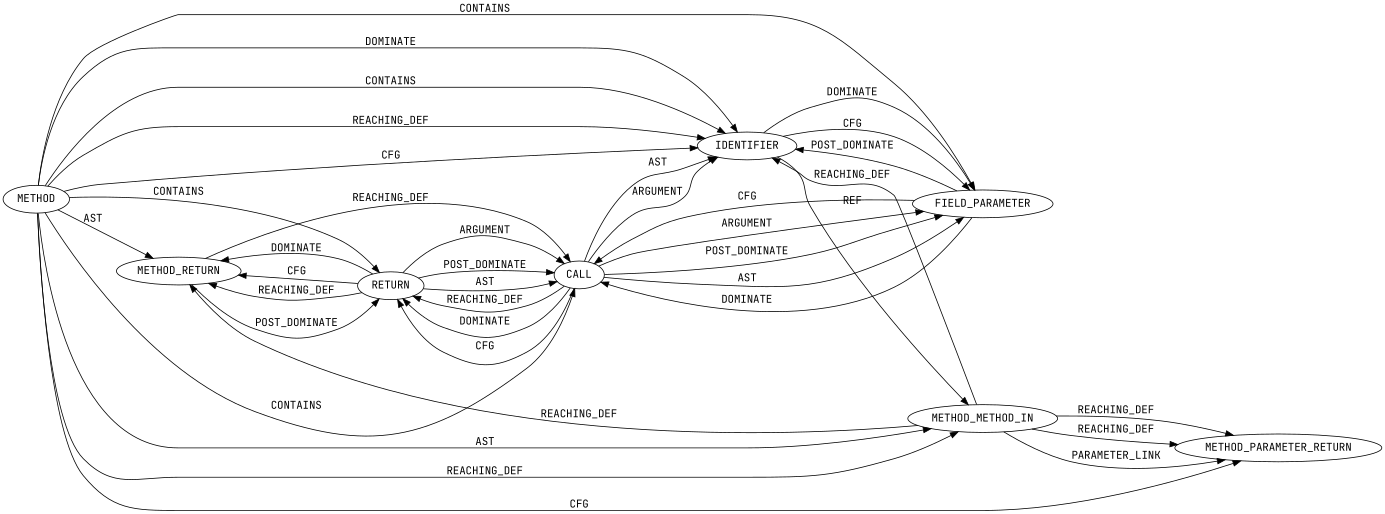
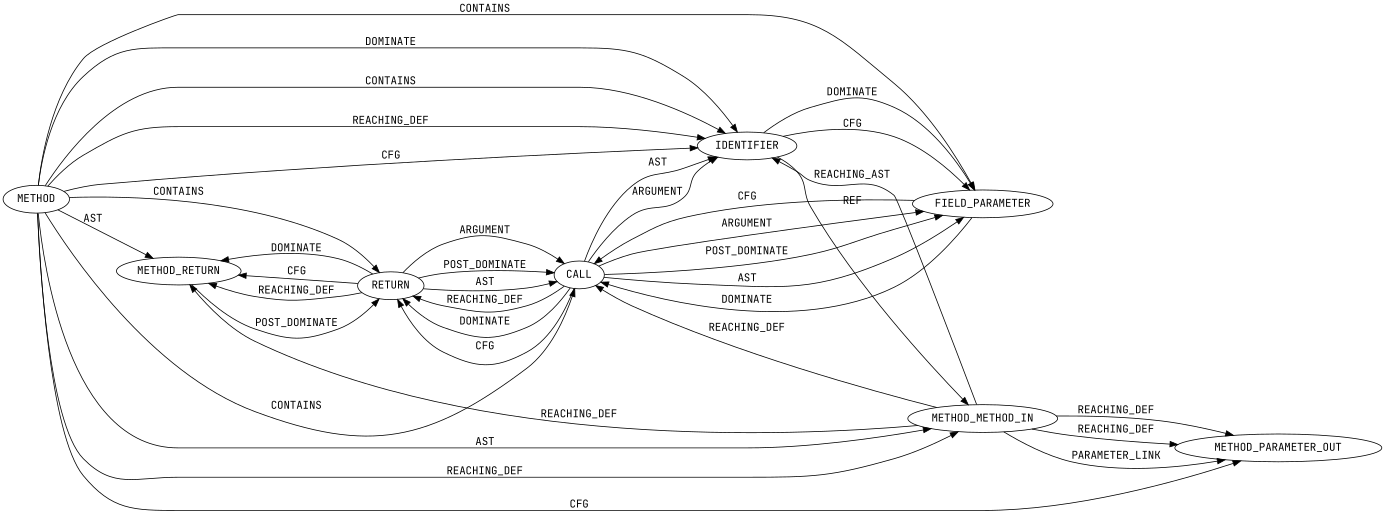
edge "FIELD_PARAMETER" -> "IDENTIFIER": removed, label "POST_DOMINATE"
edge "METHOD_METHOD_IN" -> "IDENTIFIER": label "REACHING_DEF" -> "REACHING_AST"
edge "METHOD_RETURN" -> "CALL": now "METHOD_METHOD_IN" -> "CALL"
node "METHOD_PARAMETER_RETURN": label "METHOD_PARAMETER_RETURN" -> "METHOD_PARAMETER_OUT"
